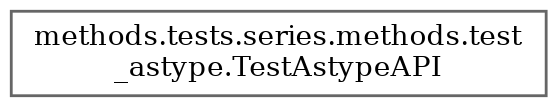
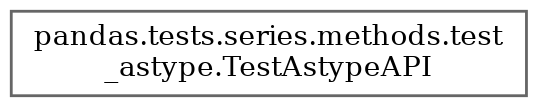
node "methods.tests.series.methods.test _astype.TestAstypeAPI": label "methods.tests.series.methods.test _astype.TestAstypeAPI" -> "pandas.tests.series.methods.test _astype.TestAstypeAPI"
